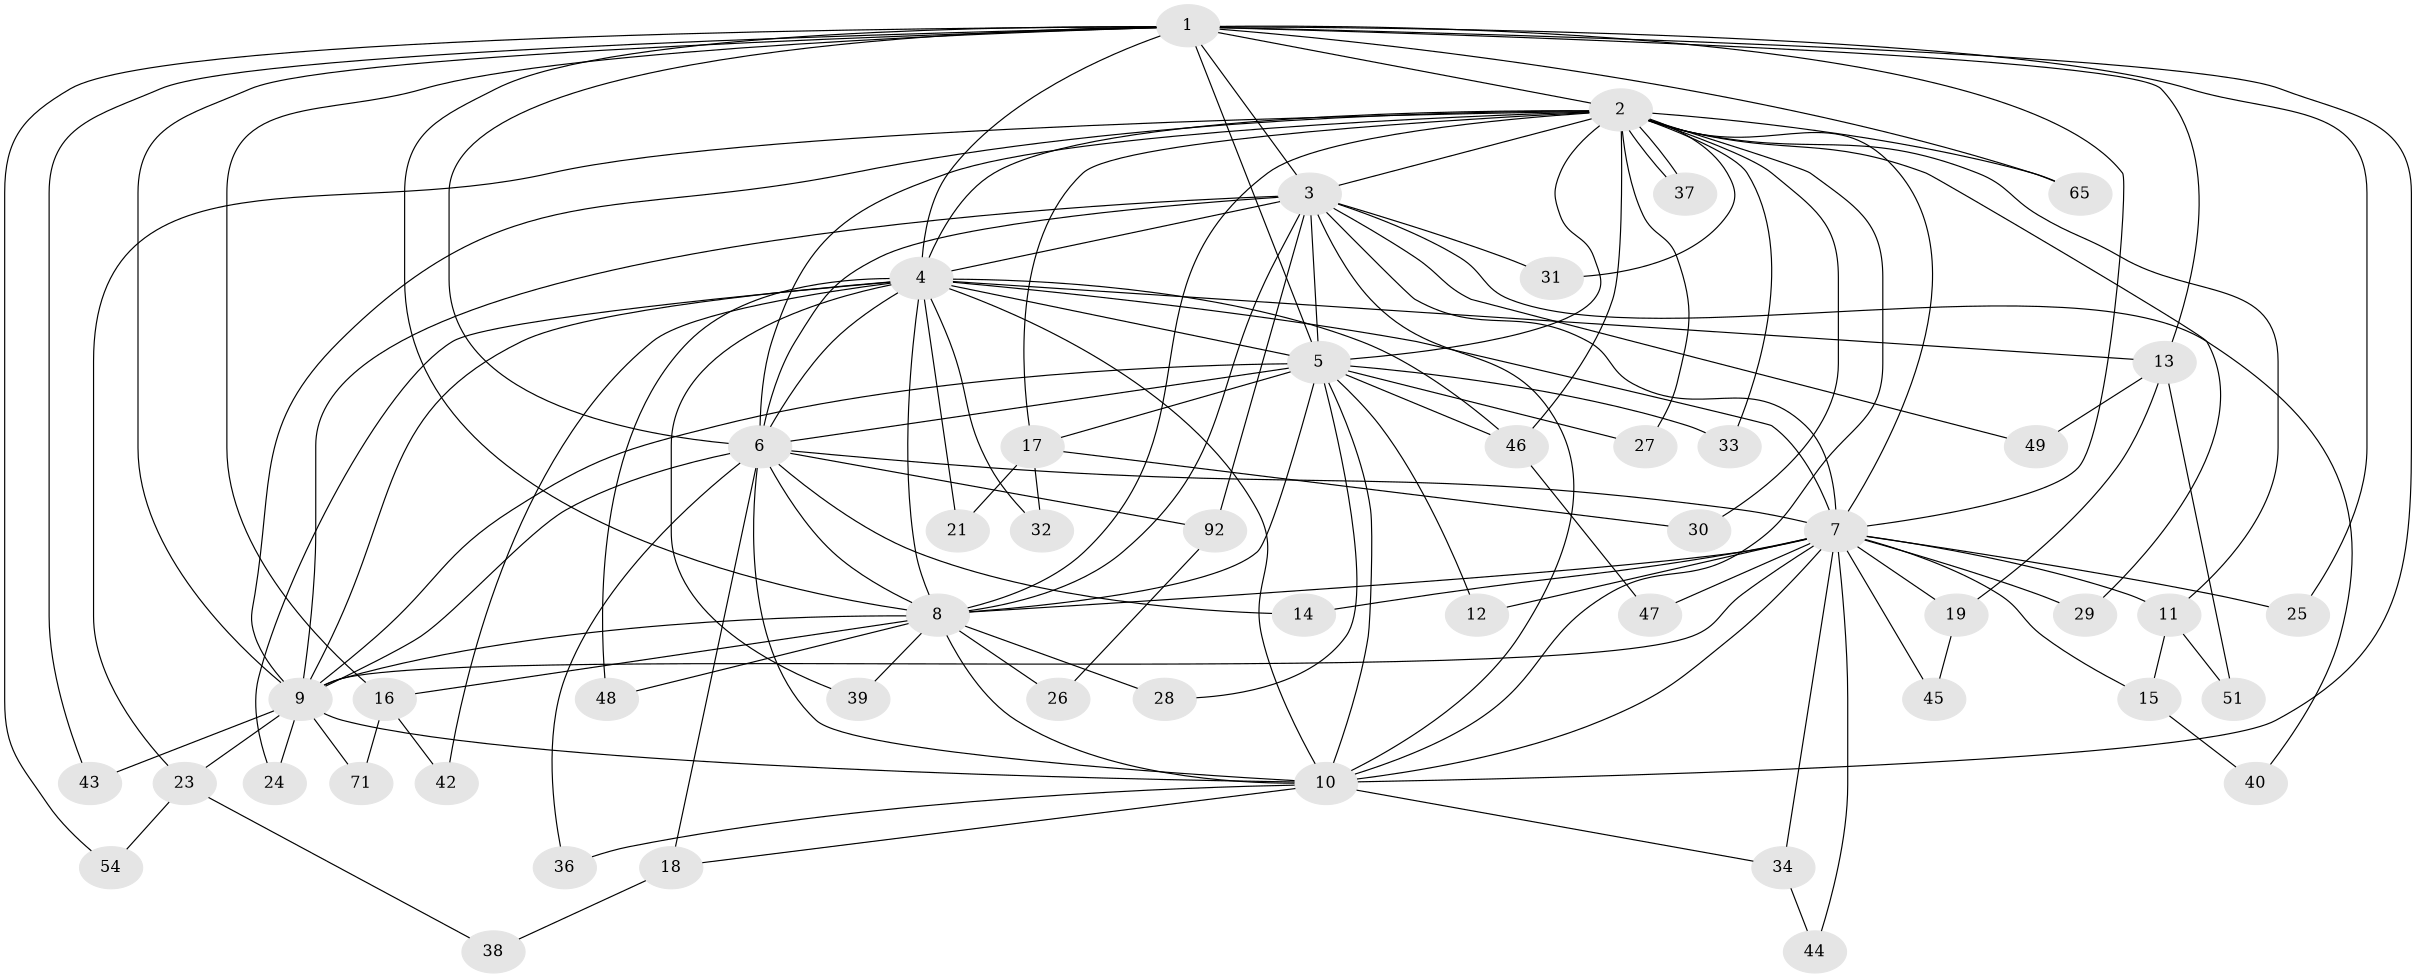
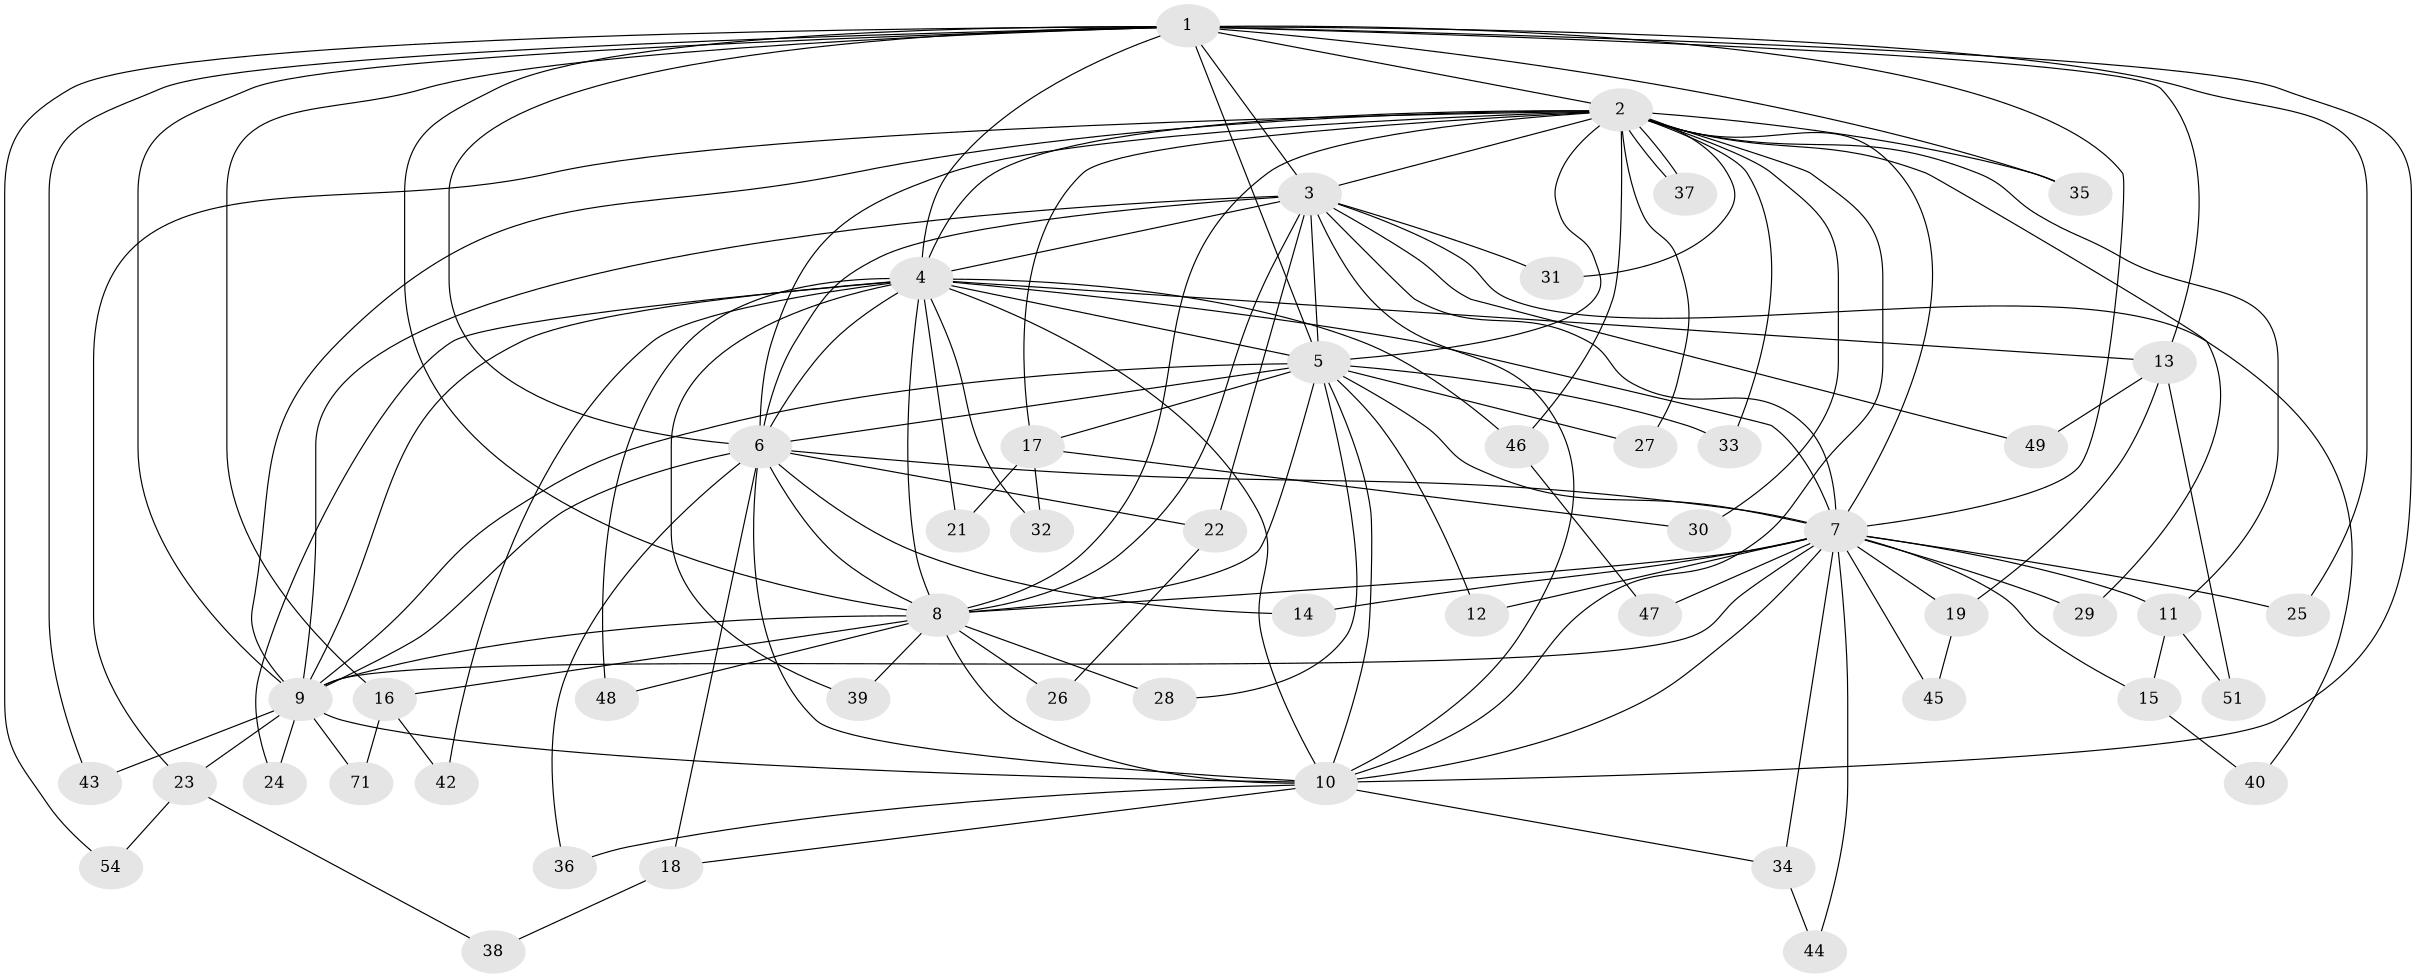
node "65": label "65" -> "35"
edge "5" -- "46": now "5" -- "7"
node "92": label "92" -> "22"
